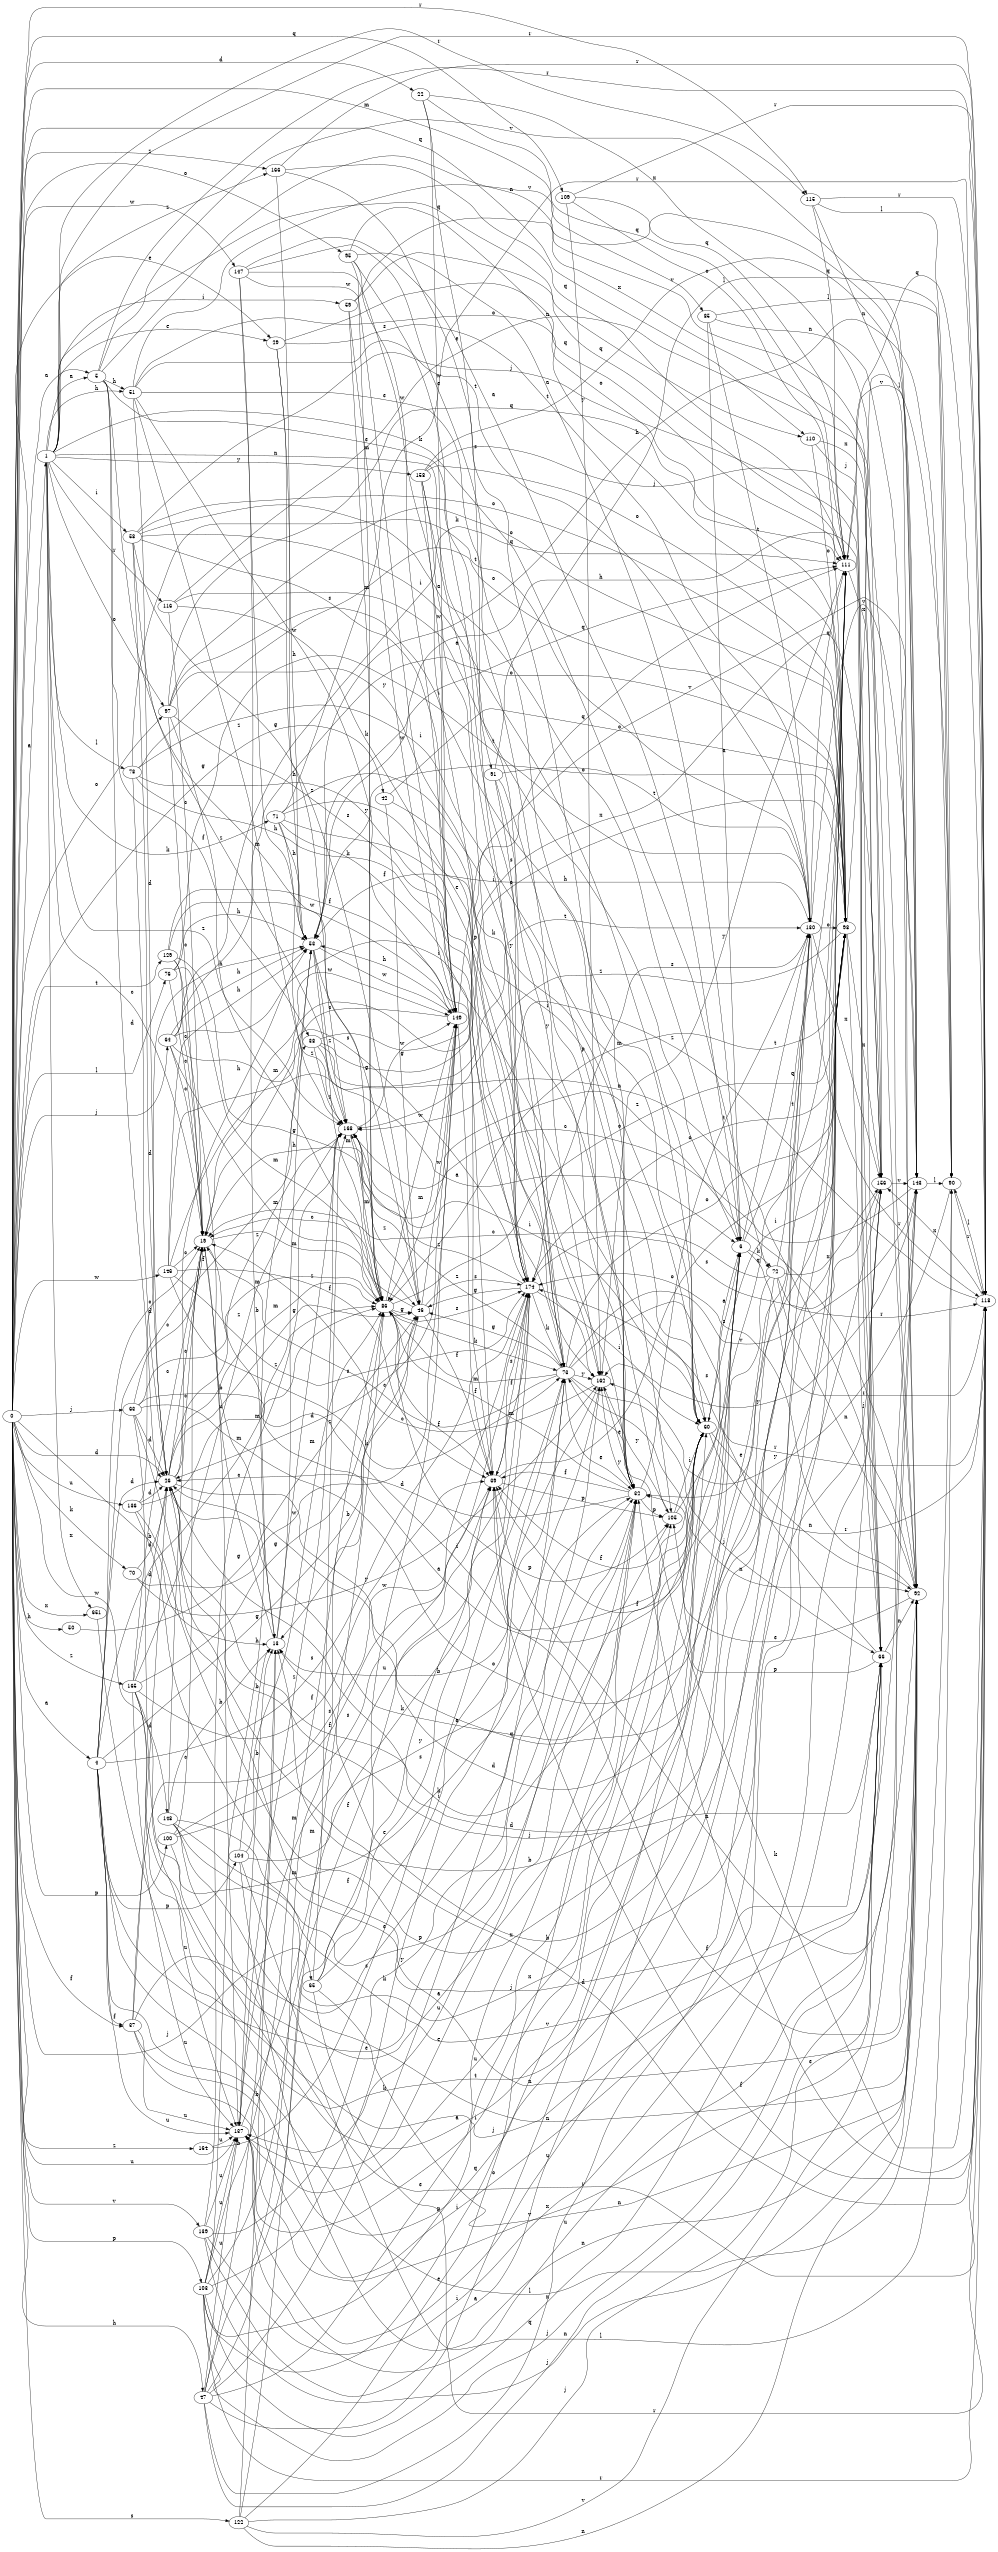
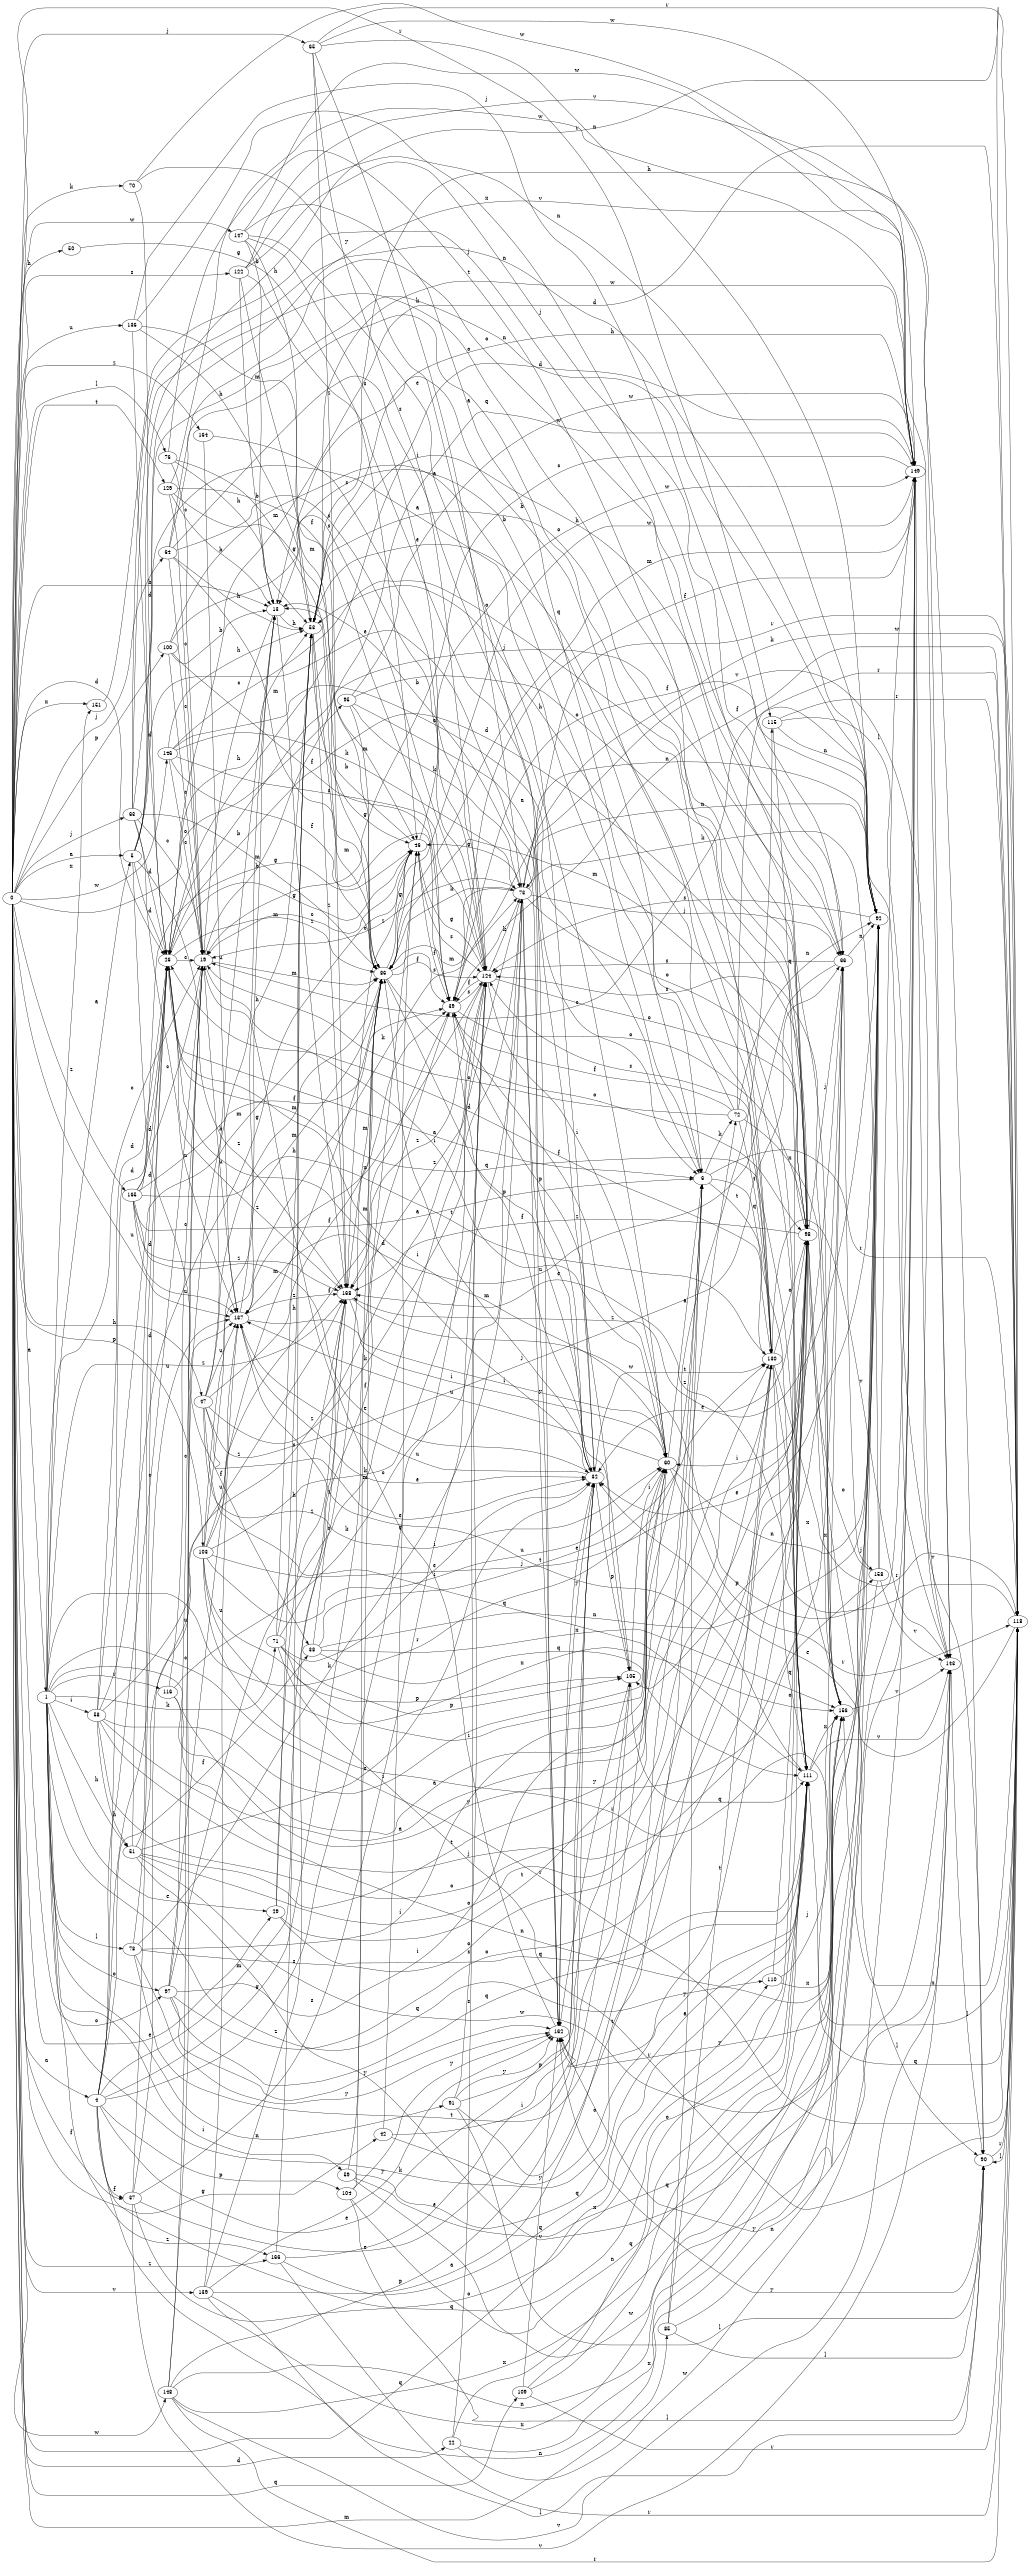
edge "5" -> "51": now "58" -> "51"
edge "158" -> "66": reversed
node "174": label "174" -> "124"
node "651": label "651" -> "151"
edge "104" -> "13": now "100" -> "13"
